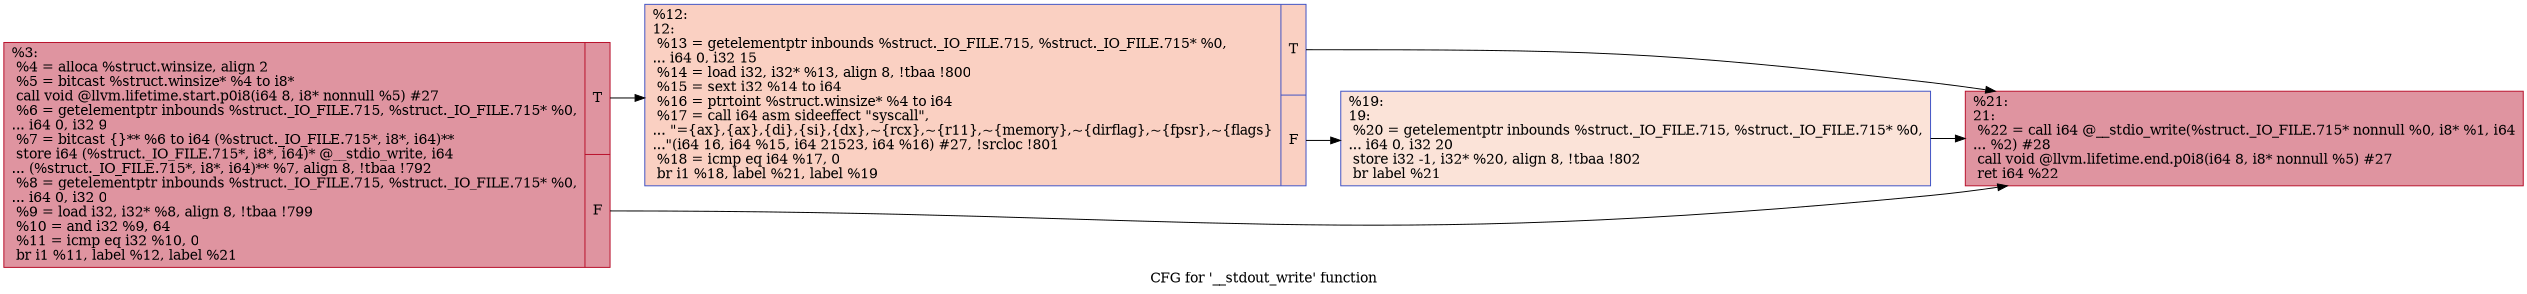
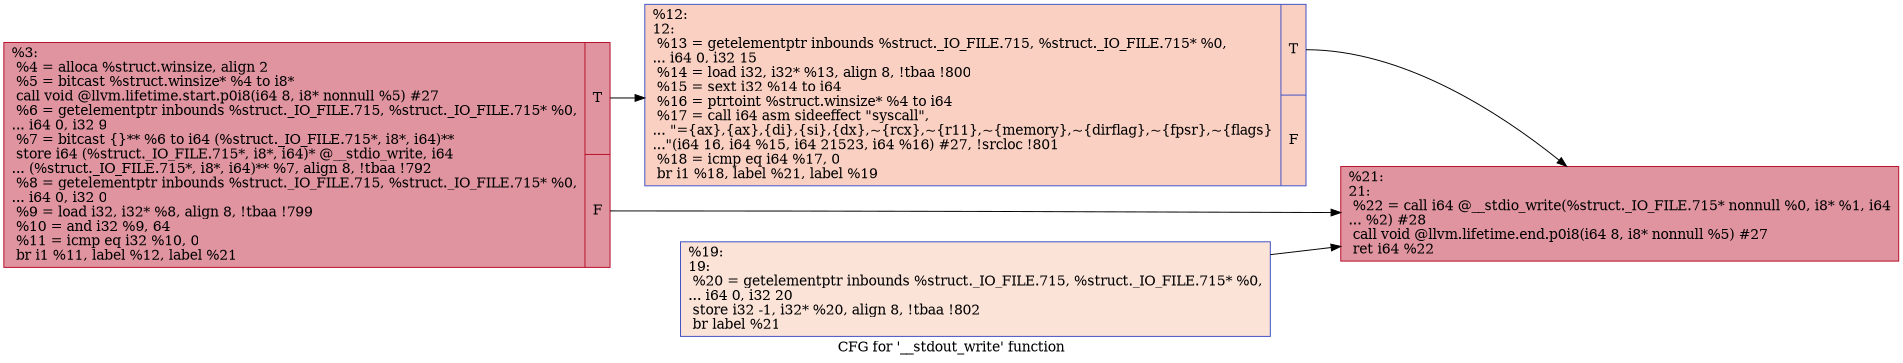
edge "%12:" -> "%19:": removed
